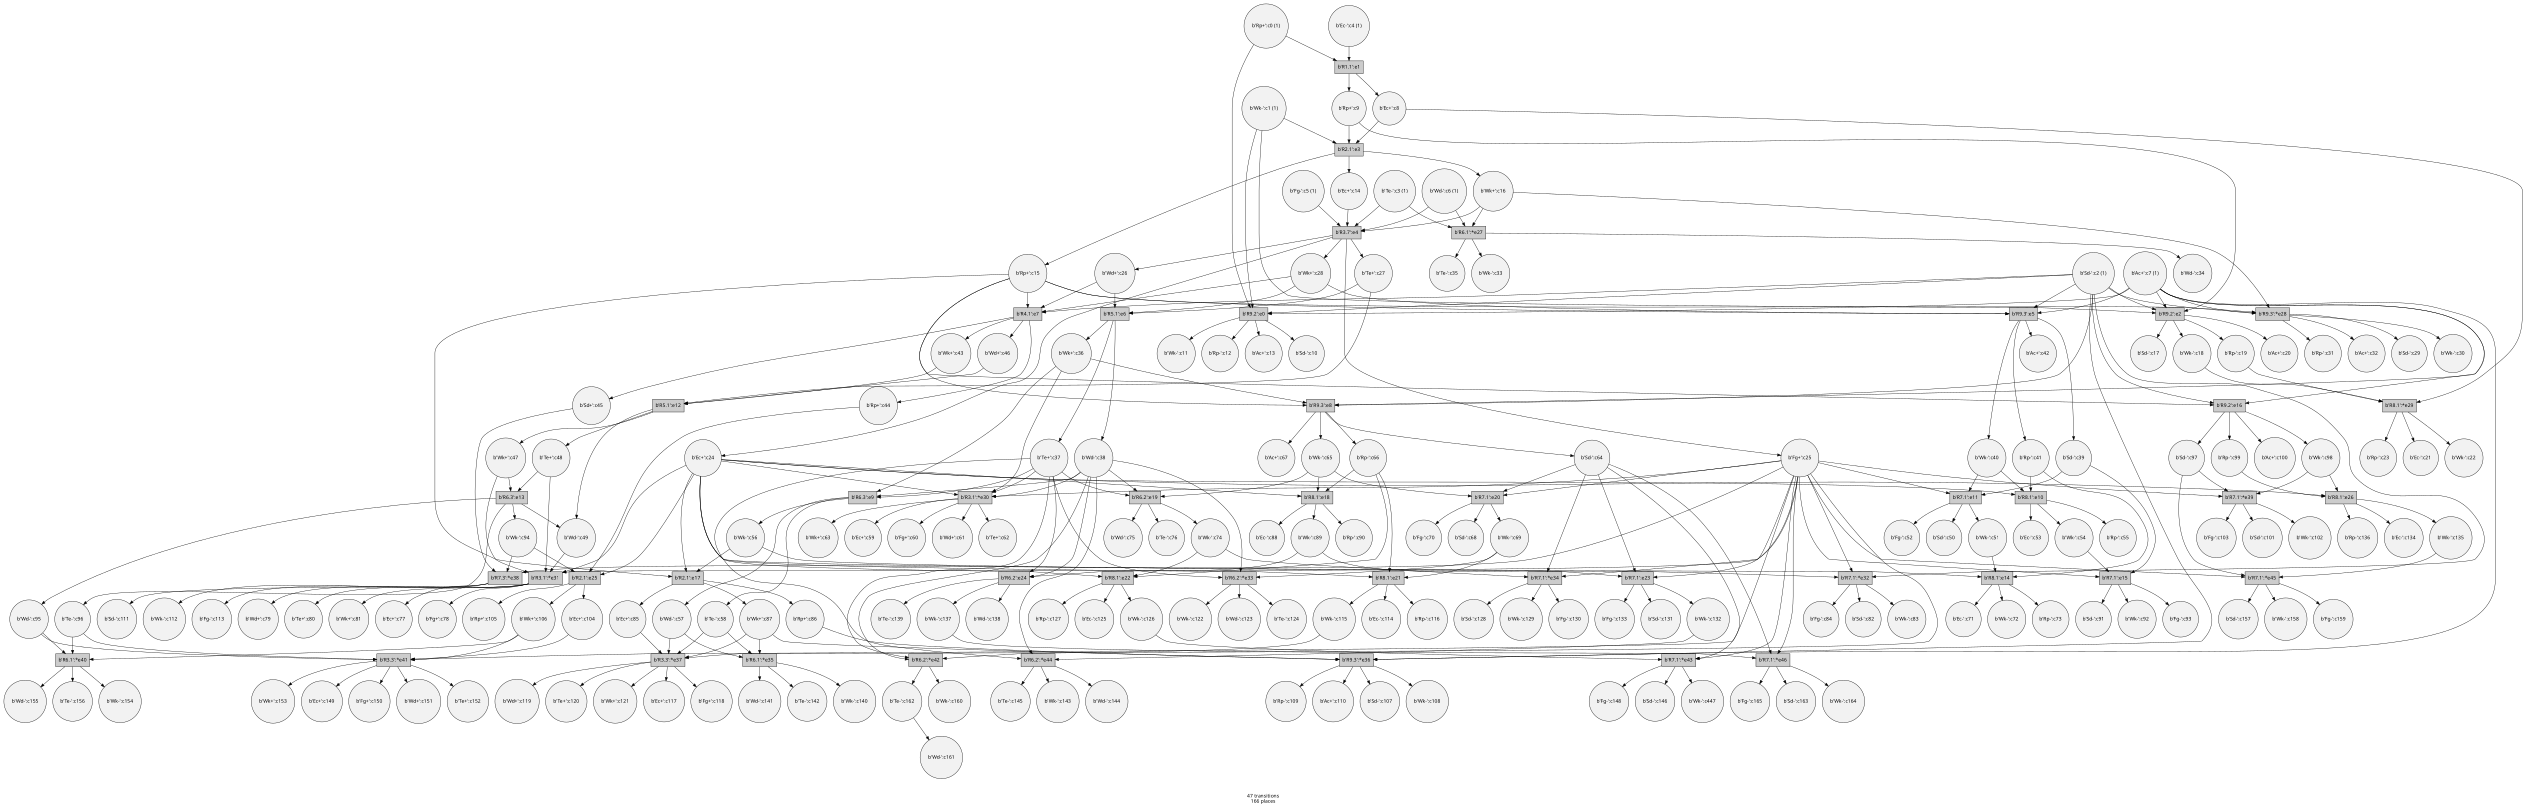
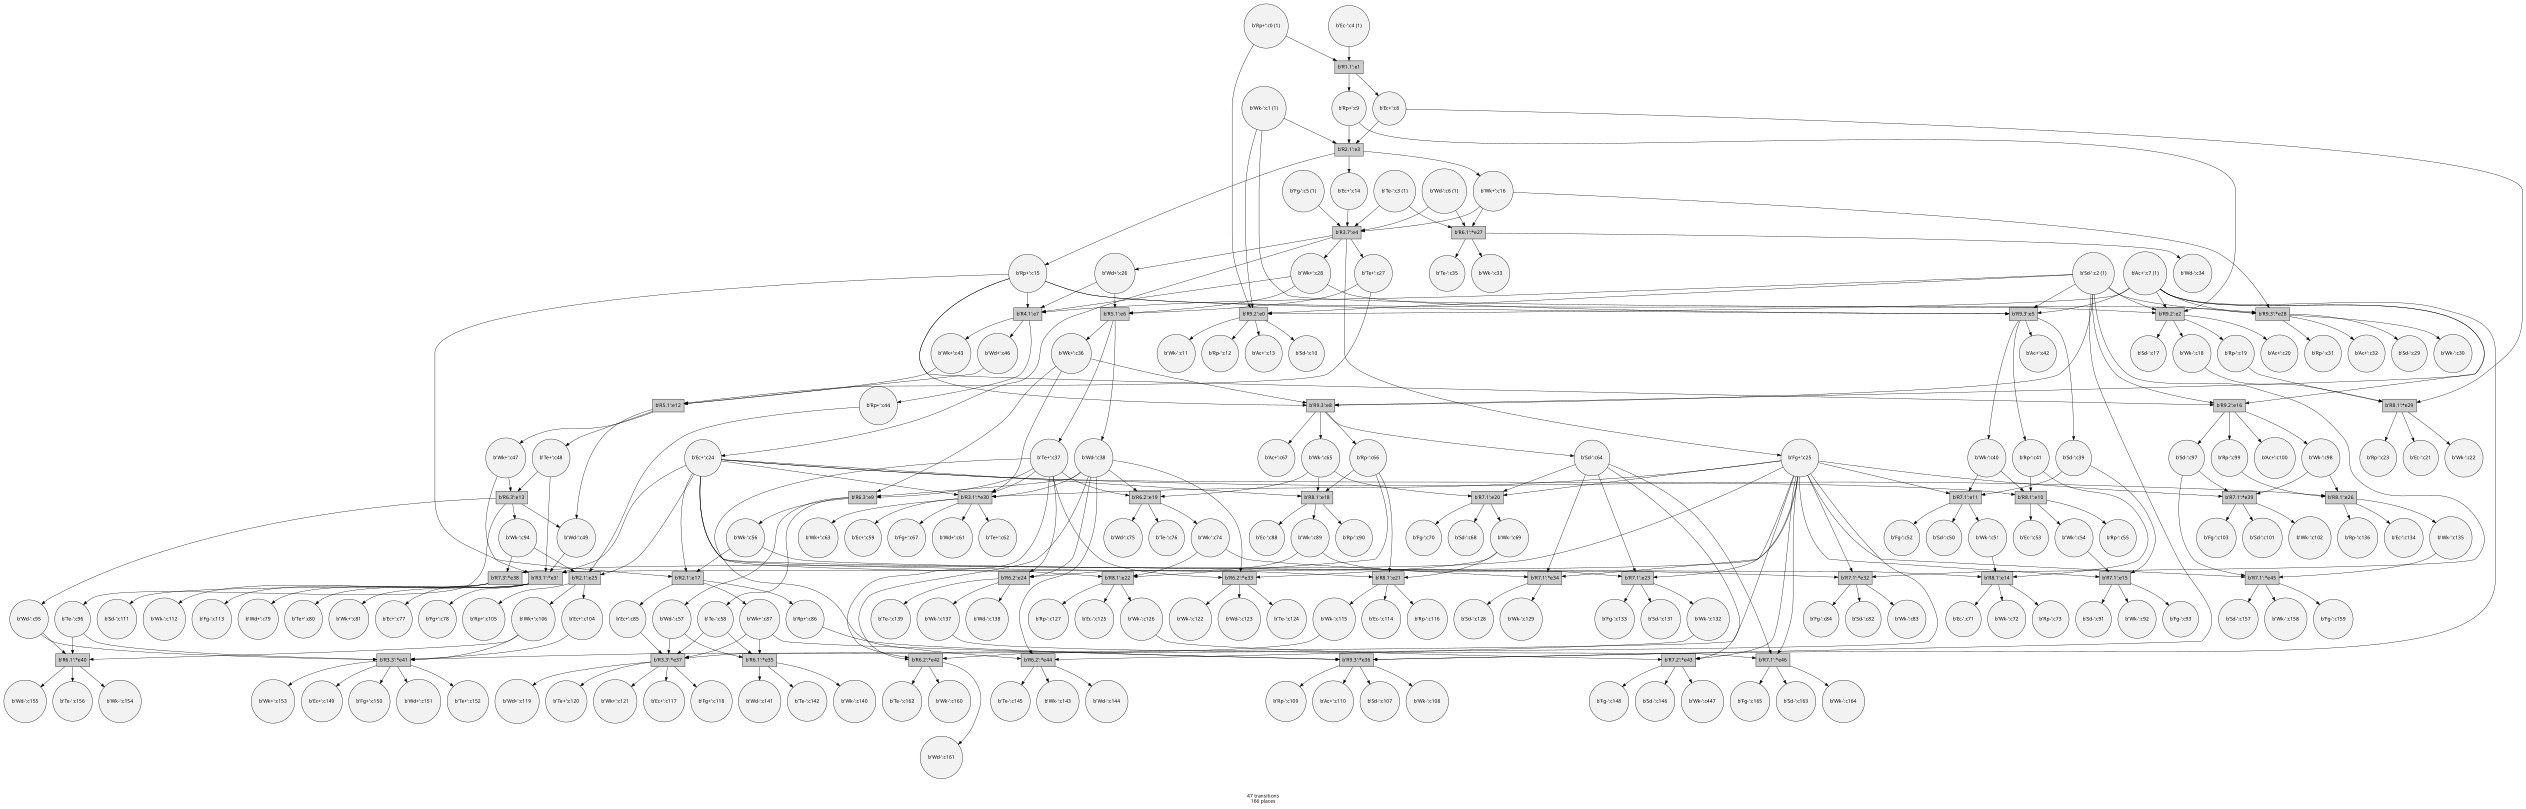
node "b'Sd+':c45": removed
node "b'Fg+':c60": label "b'Fg+':c60" -> "b'Fg+':c67"
node "b'Fg-':c130": removed
node "b'R7.1':*e43": label "b'R7.1':*e43" -> "b'R7.2':*e43"
edge "b'Te-':c162" -> "b'Wd-':c161": now "b'R6.2':*e42" -> "b'Wd-':c161"
